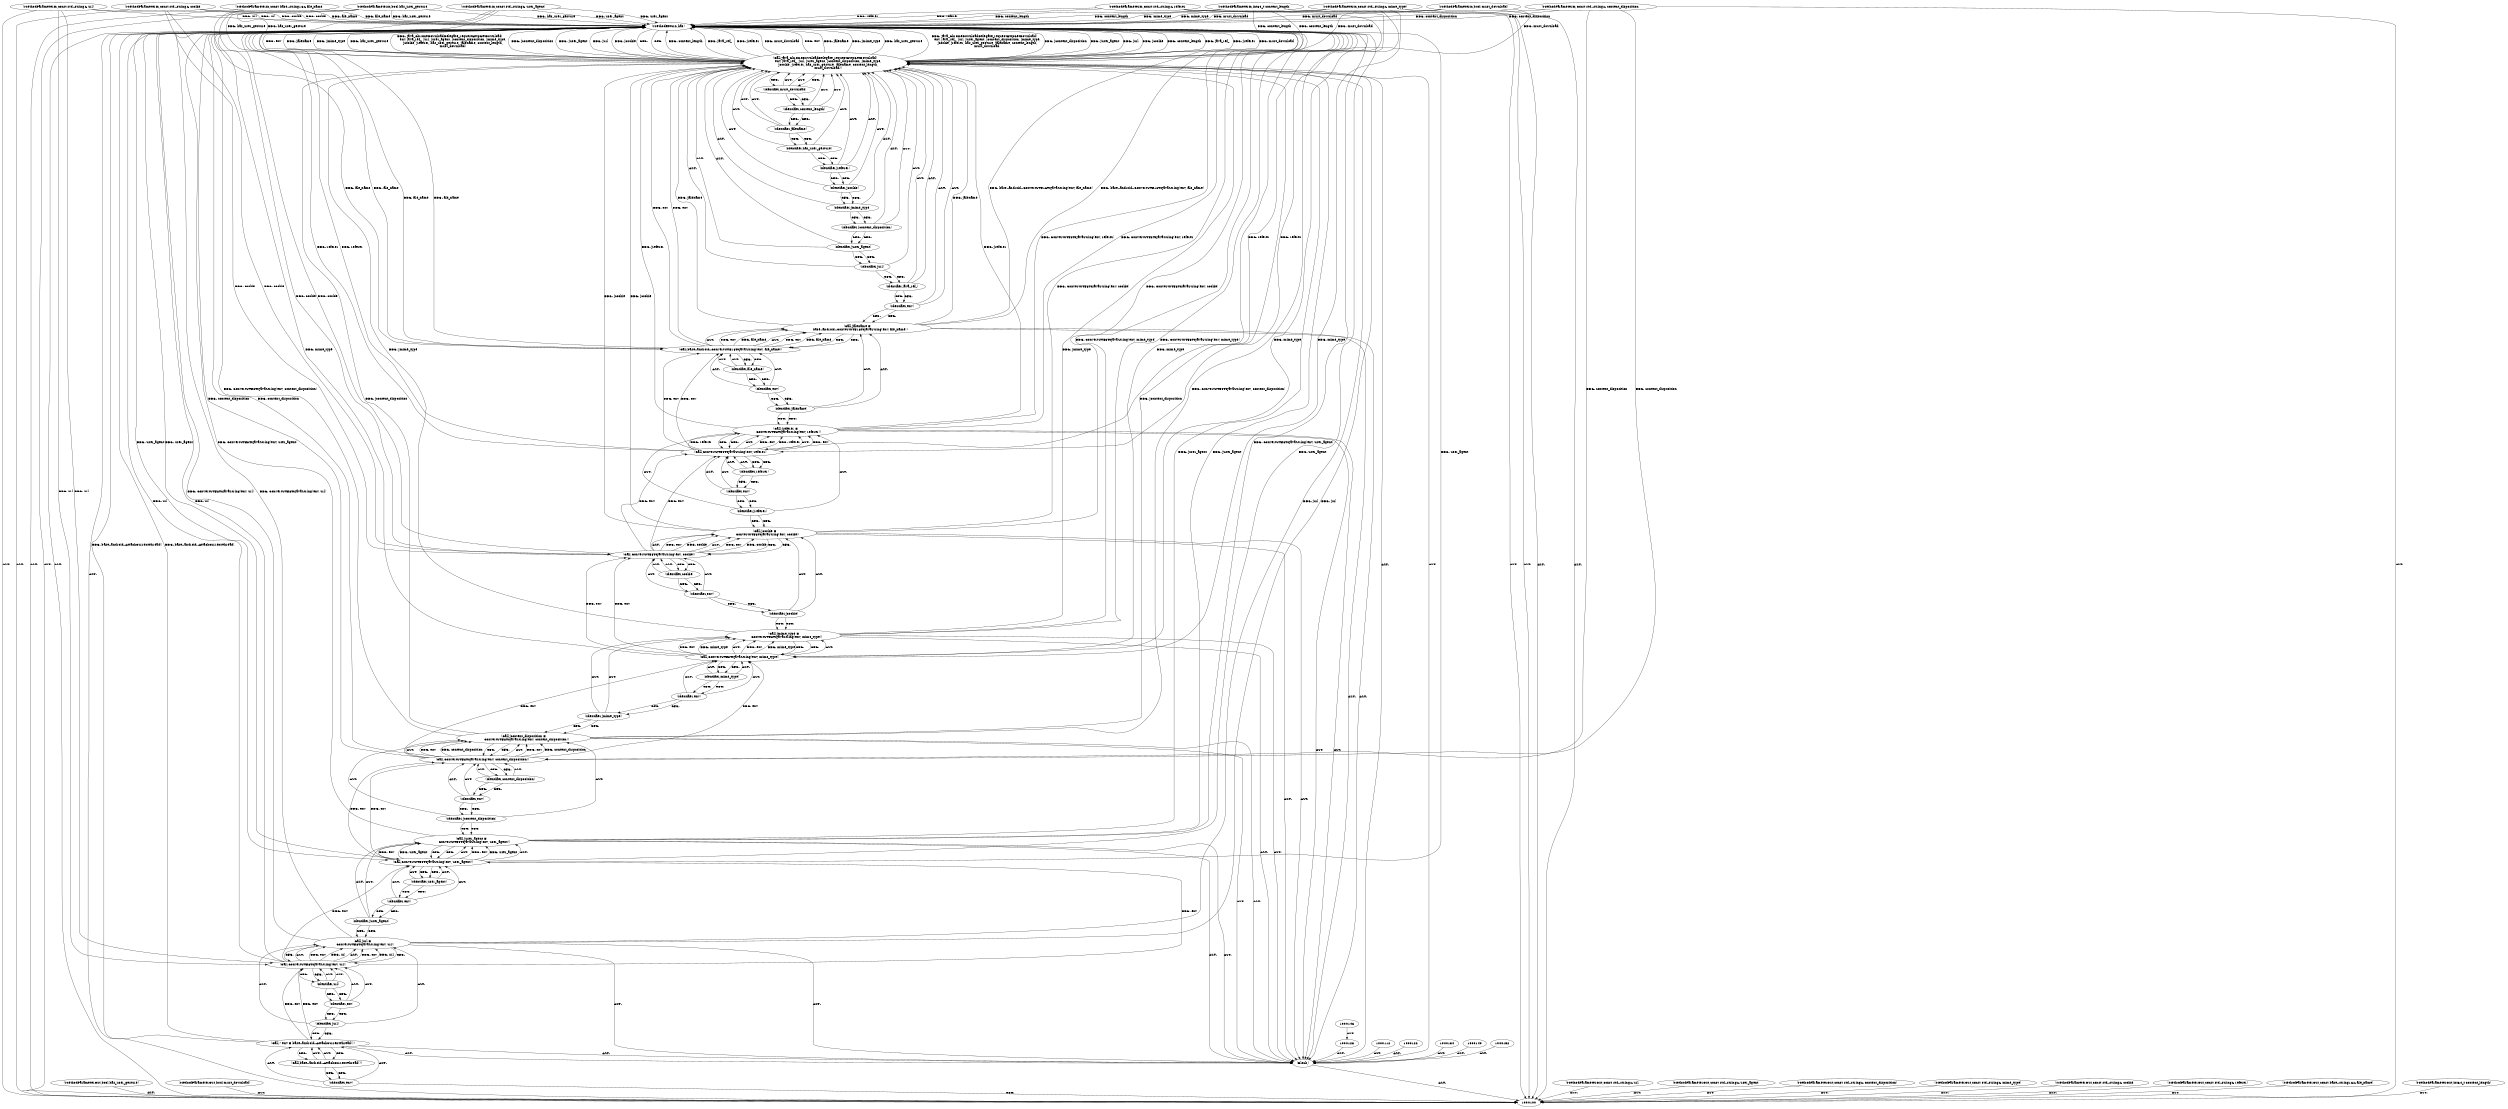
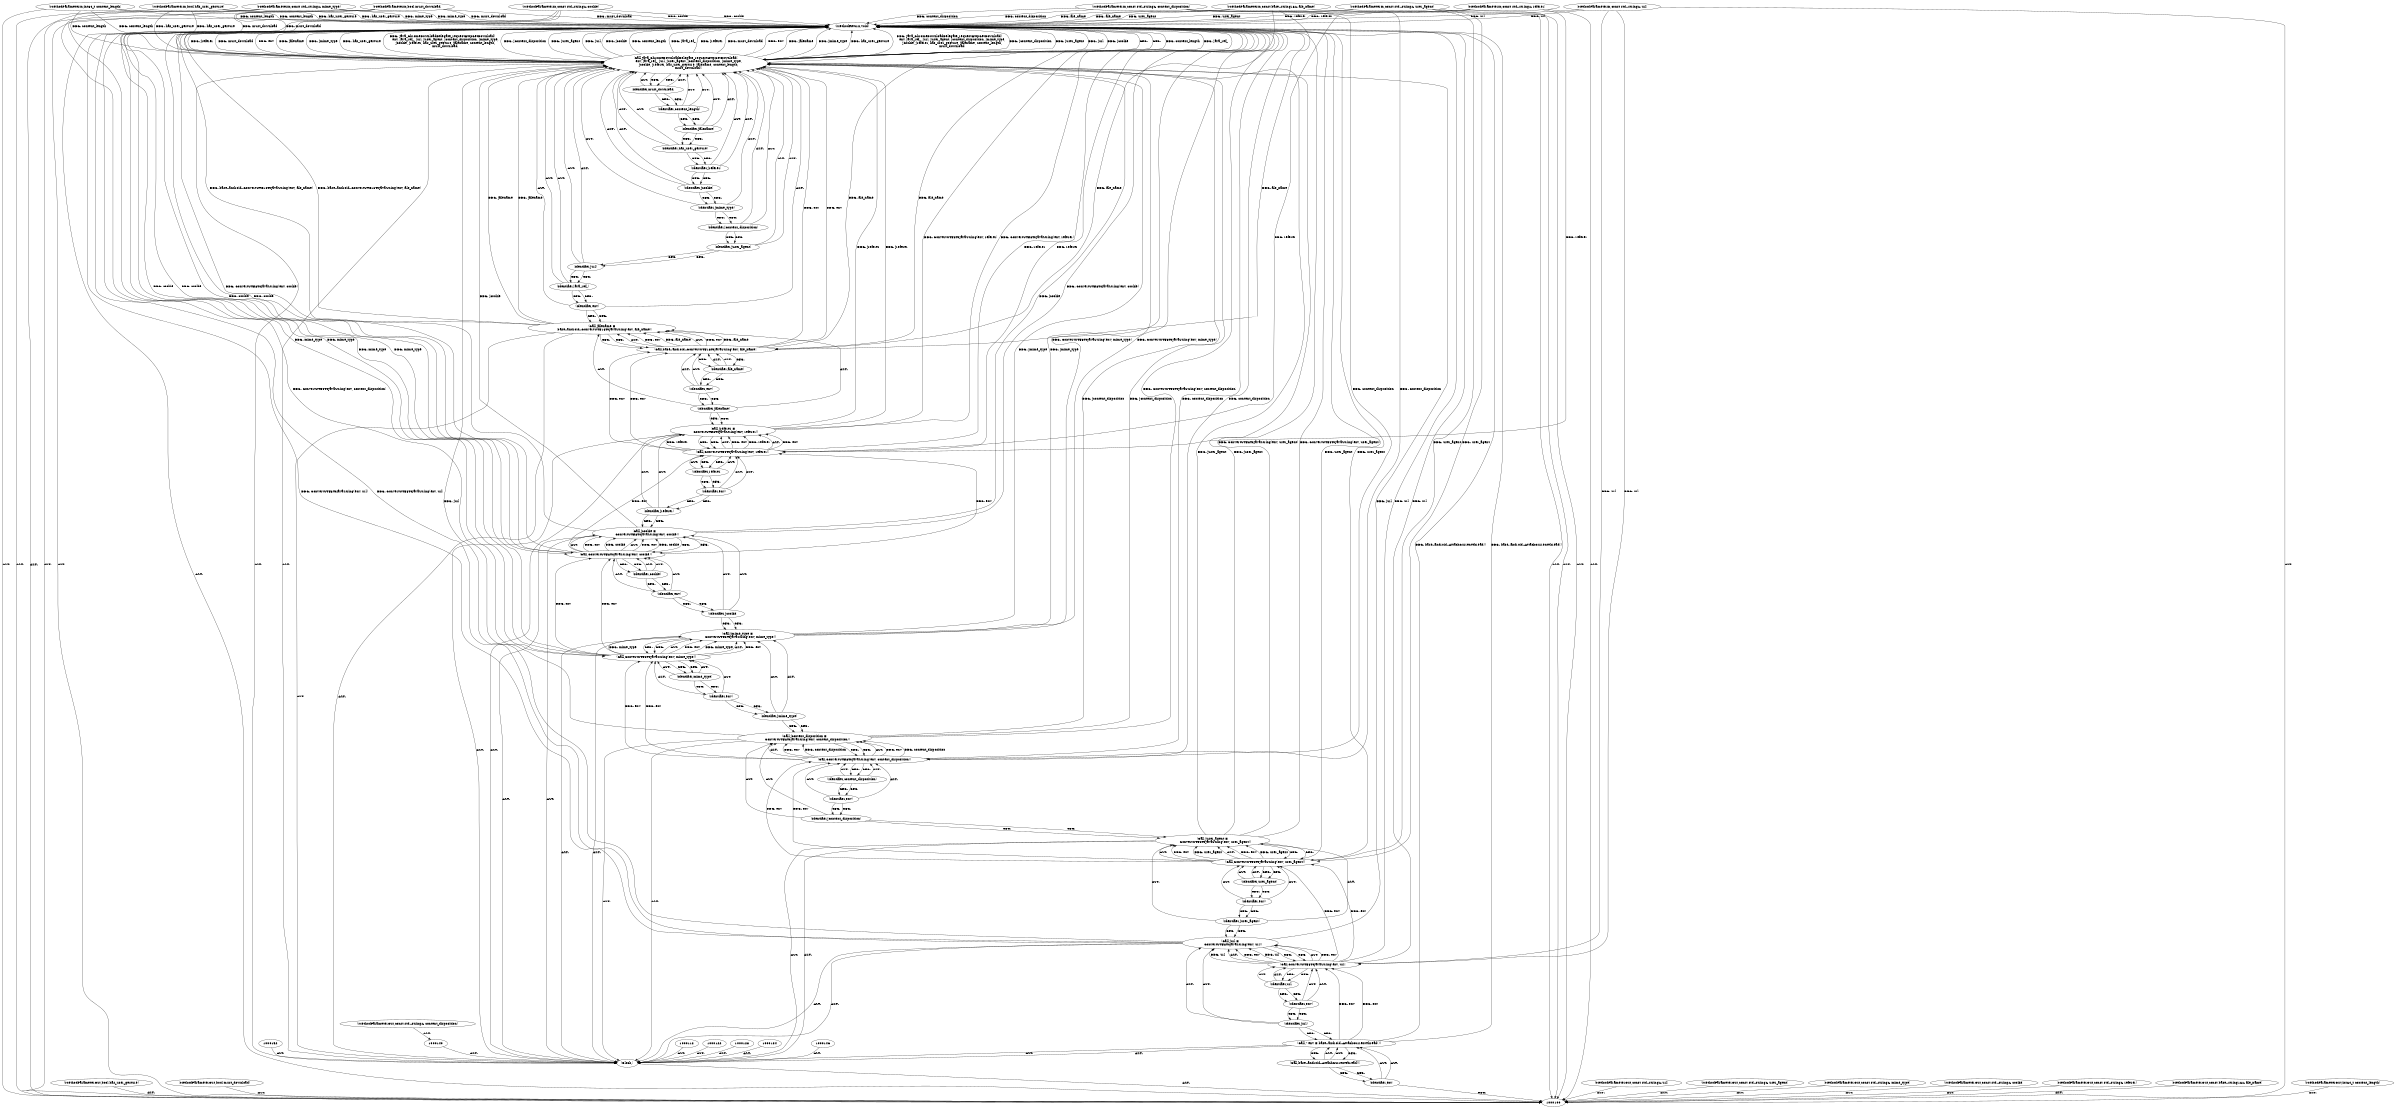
node "(MethodReturn,has)": label "(MethodReturn,has)" -> "(MethodReturn,void)"
edge "1000146" -> "1000128": now "1000146" -> "(Block,)"
edge "(MethodParameterOut,const std::string& content_disposition)" -> "1000100": now "(MethodParameterOut,const std::string& content_disposition)" -> "1000140"
